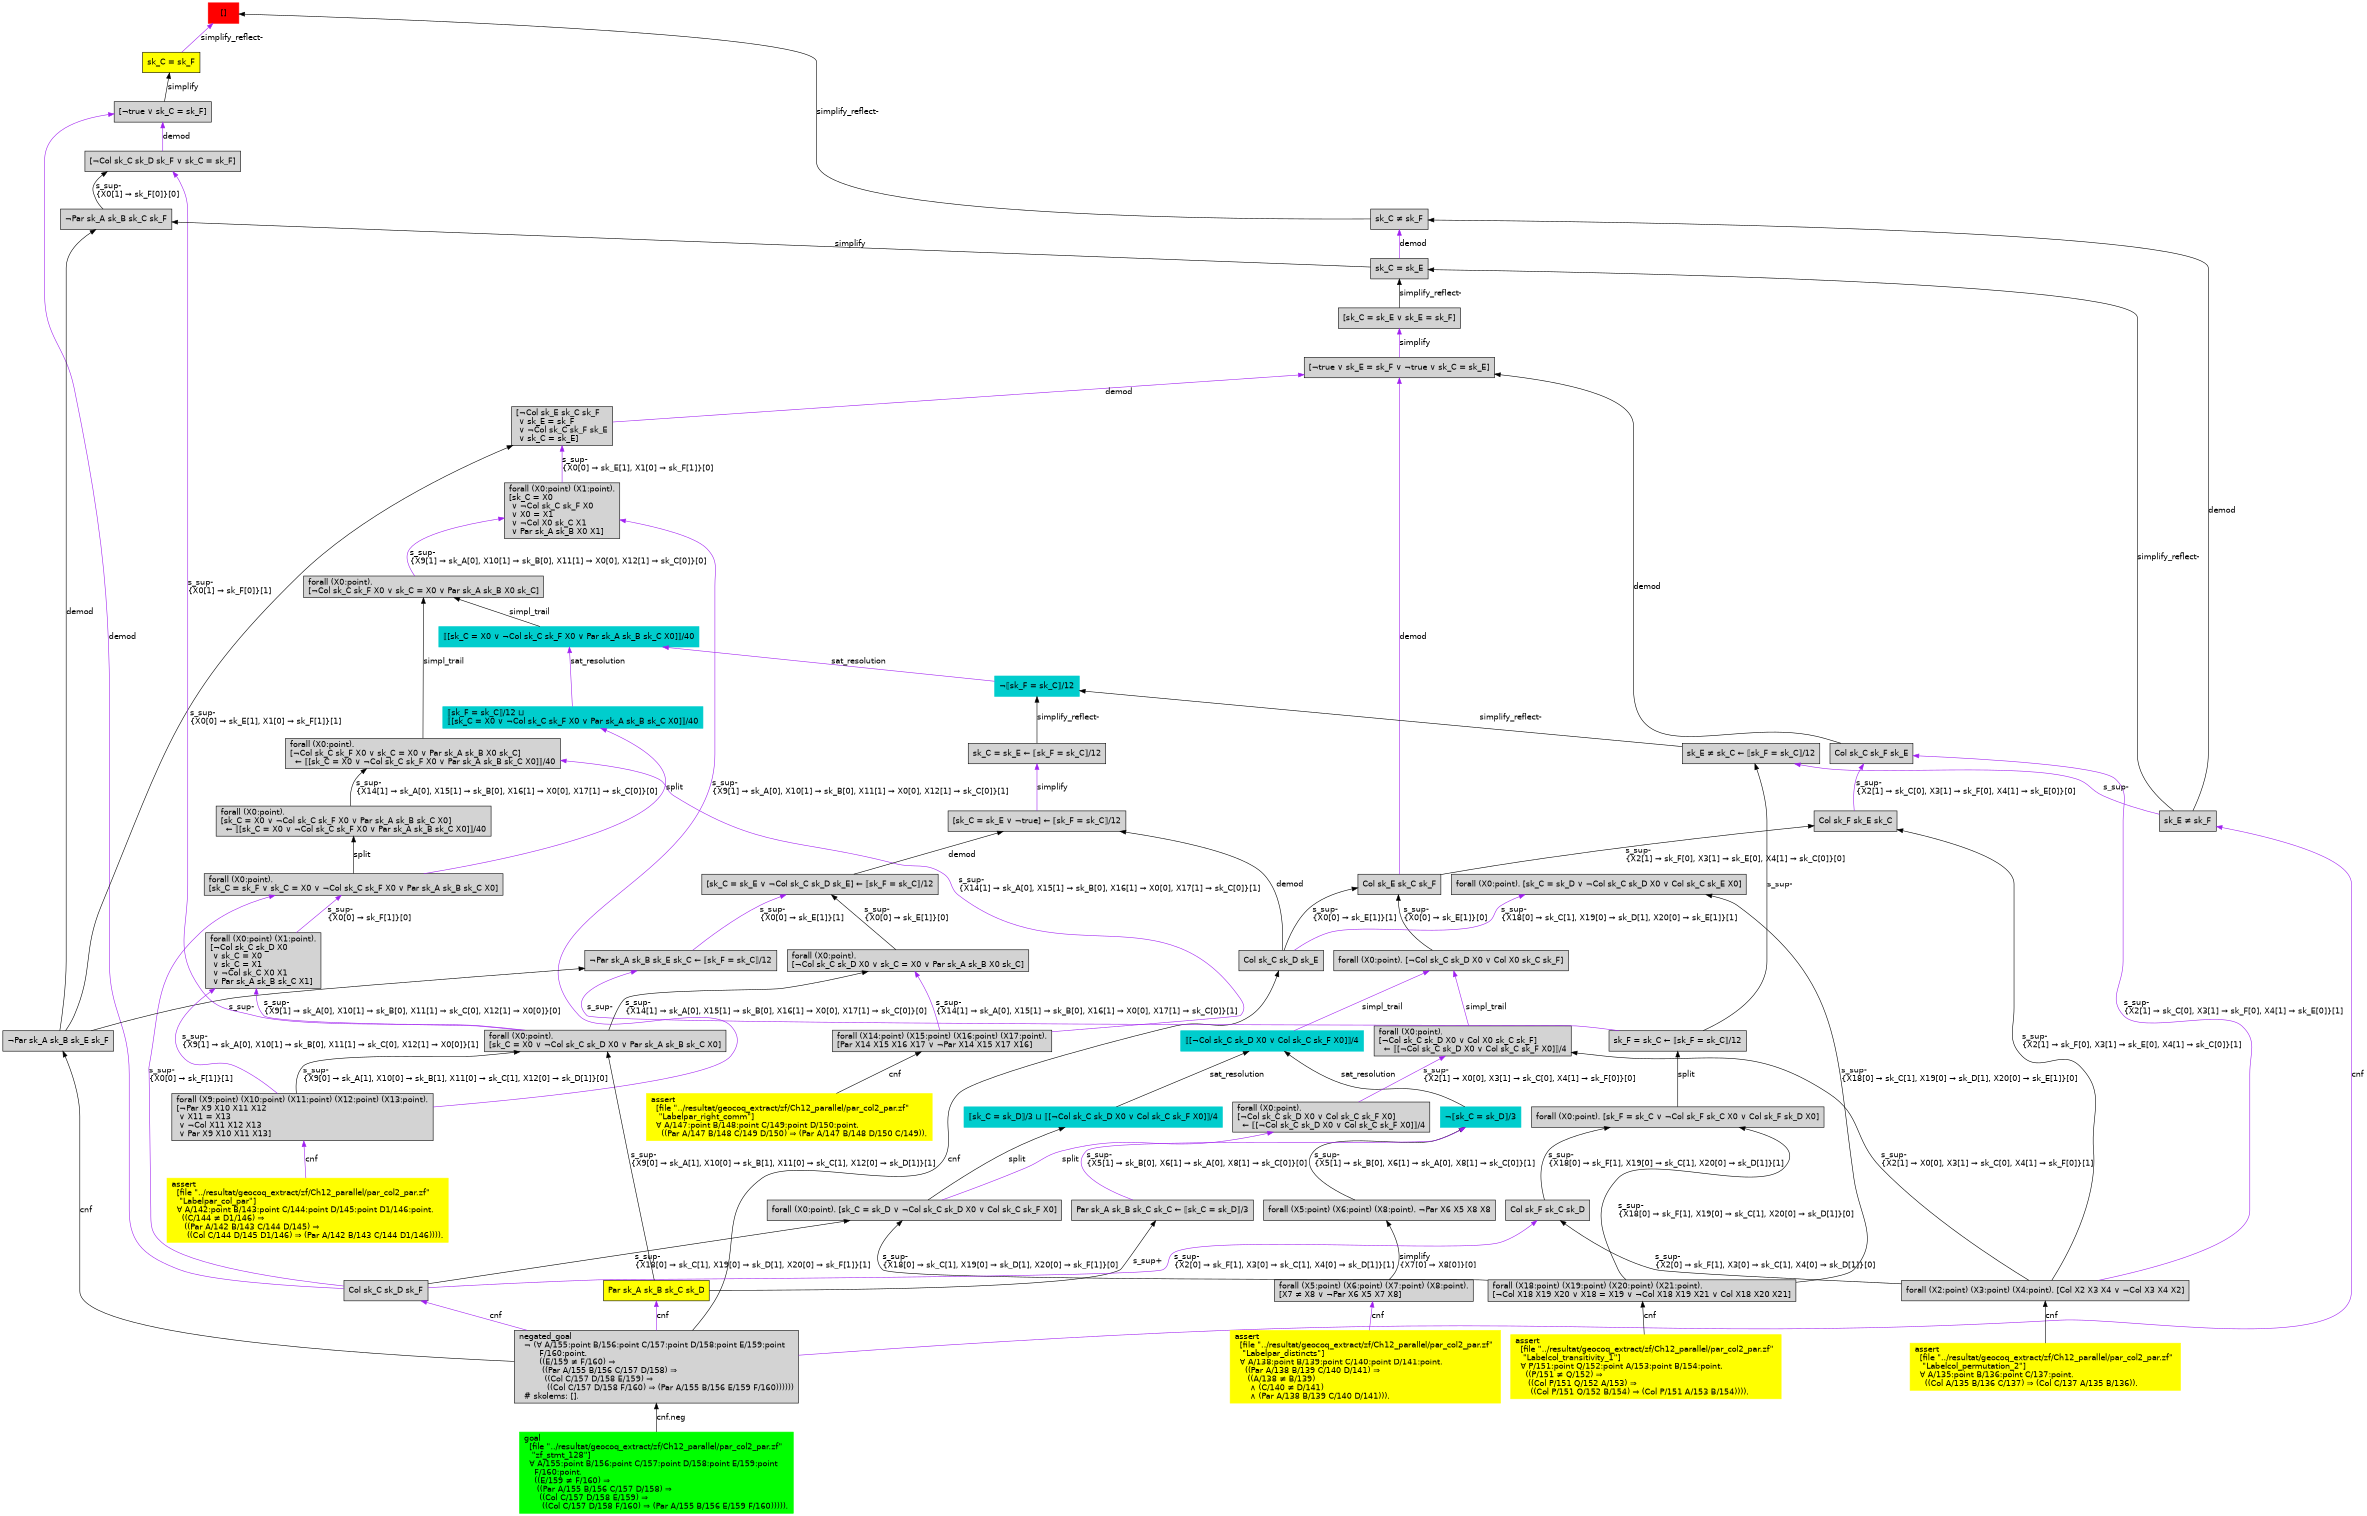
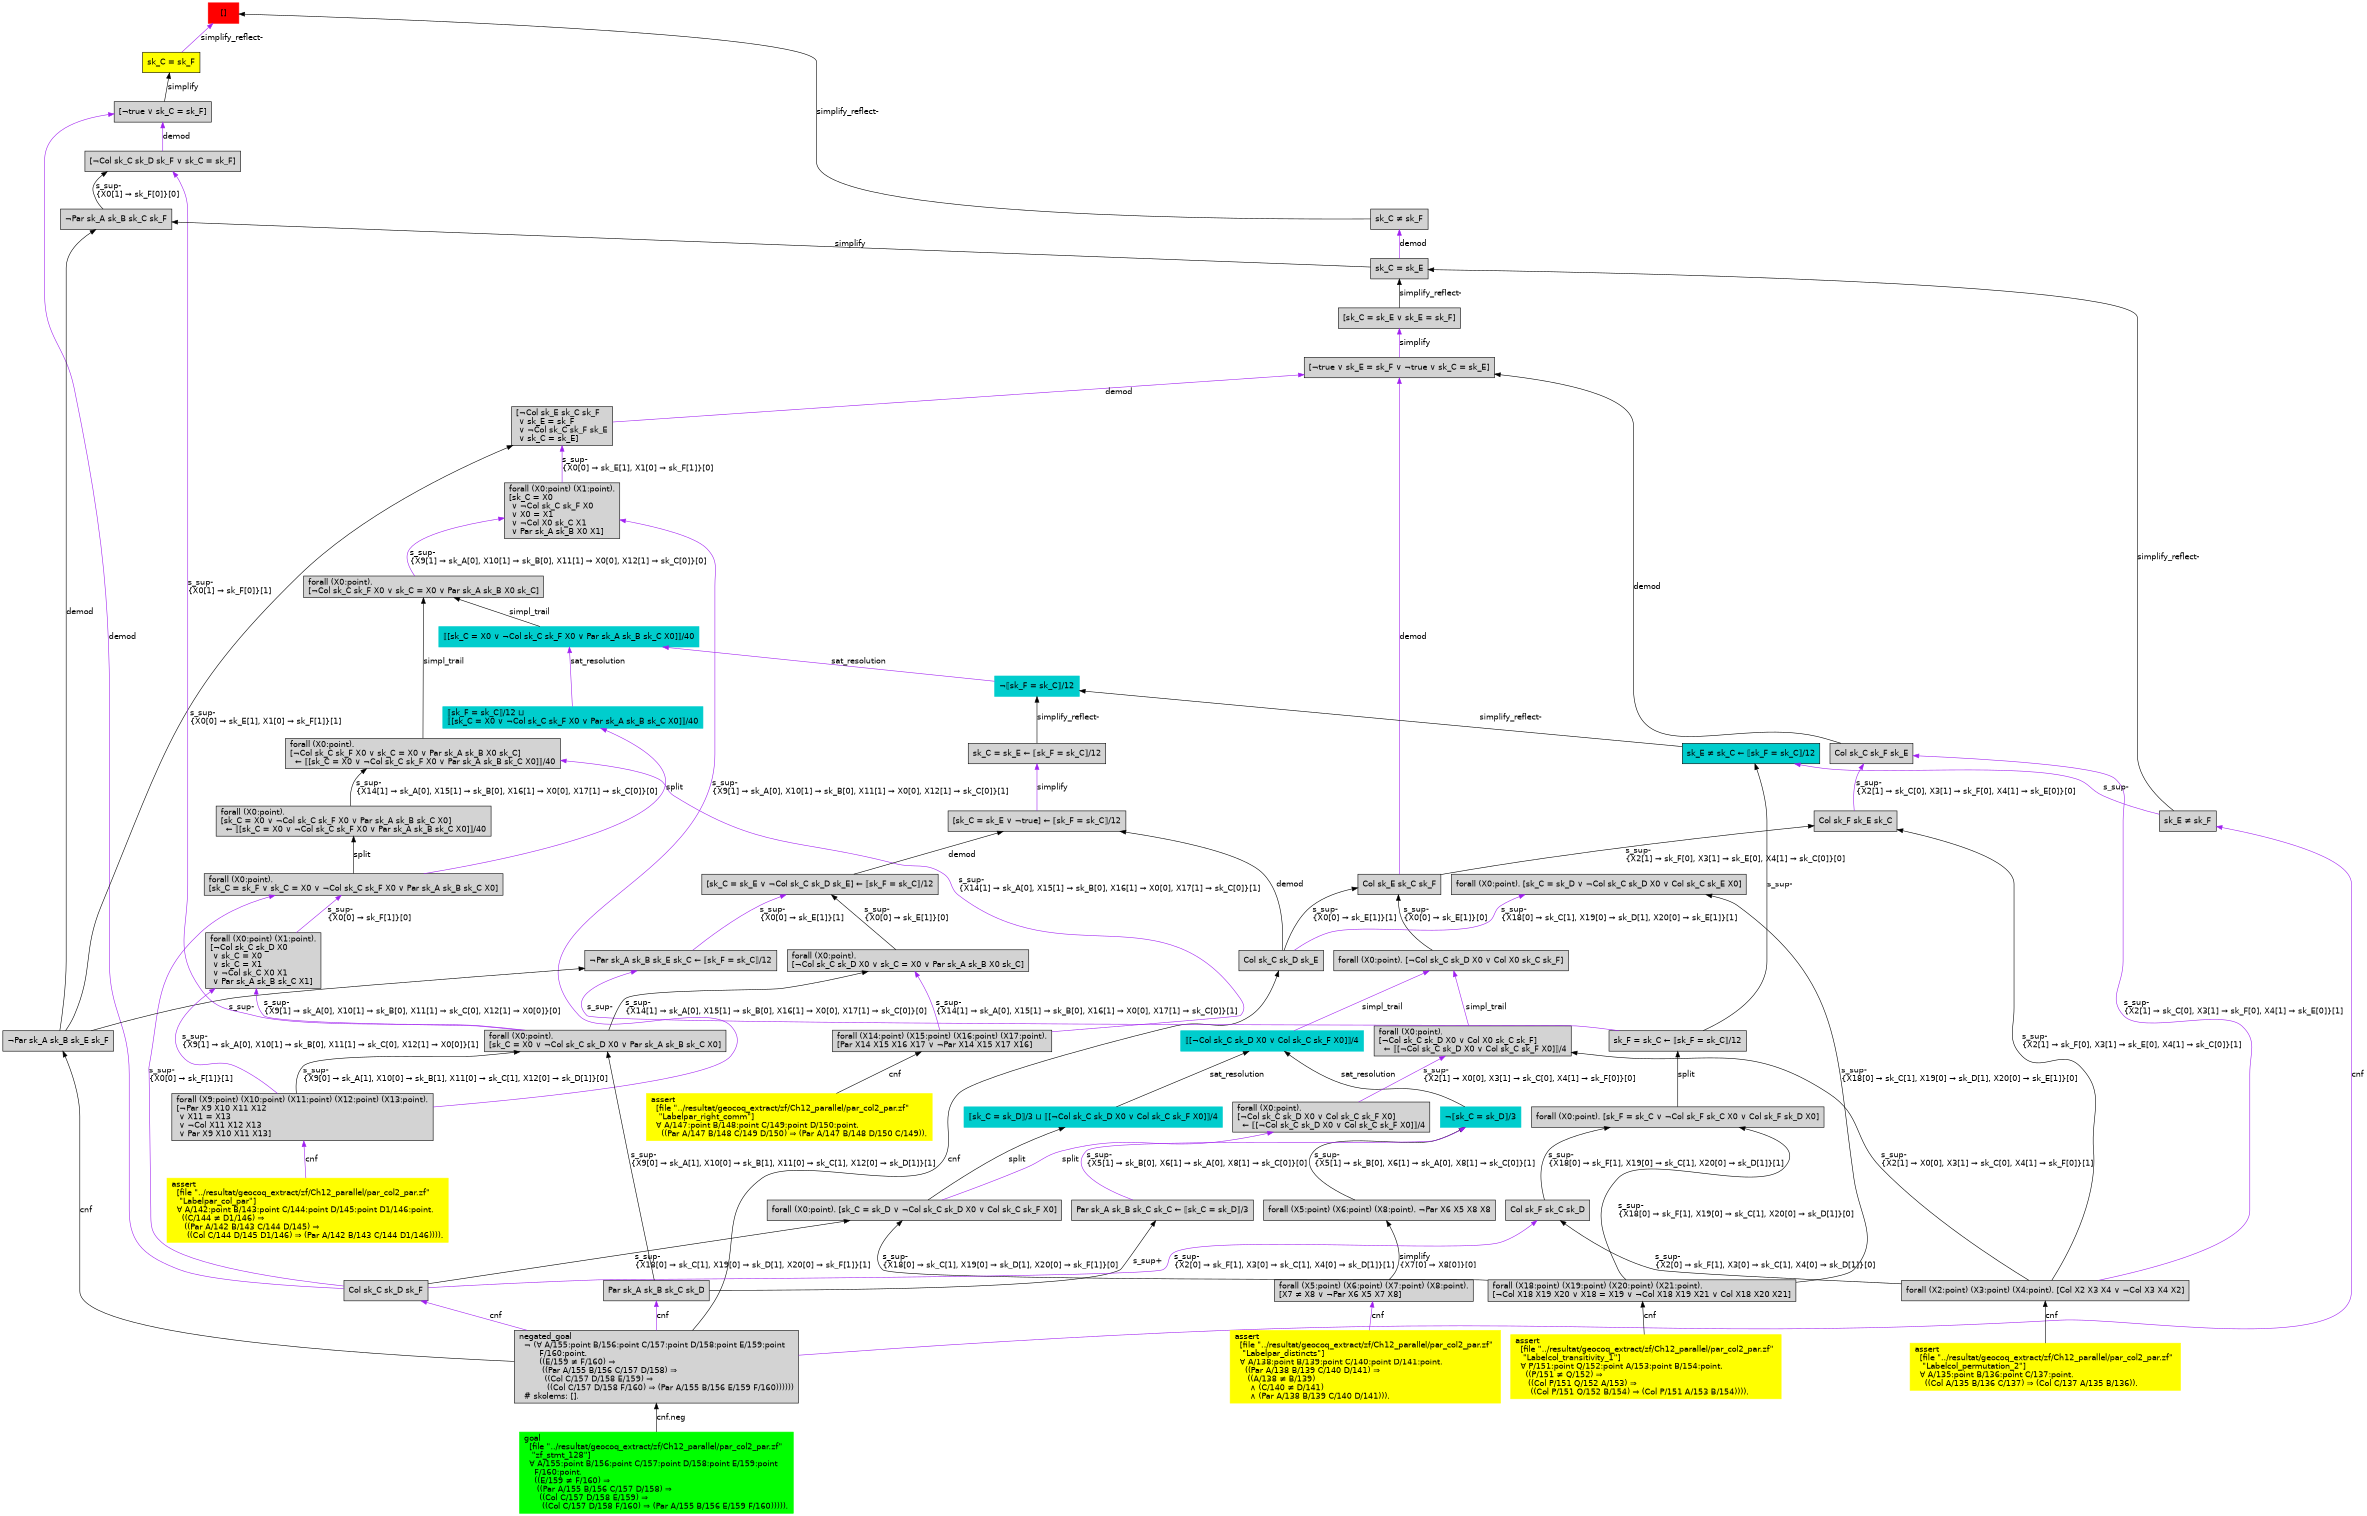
edge "sk_E ≠ sk_F" -> "sk_C ≠ sk_F": removed, label "demod"
node "sk_E ≠ sk_C ← ⟦sk_F = sk_C⟧/12": fillcolor lightgrey -> cyan3
node "Par sk_A sk_B sk_C sk_D": fillcolor yellow -> lightgrey
